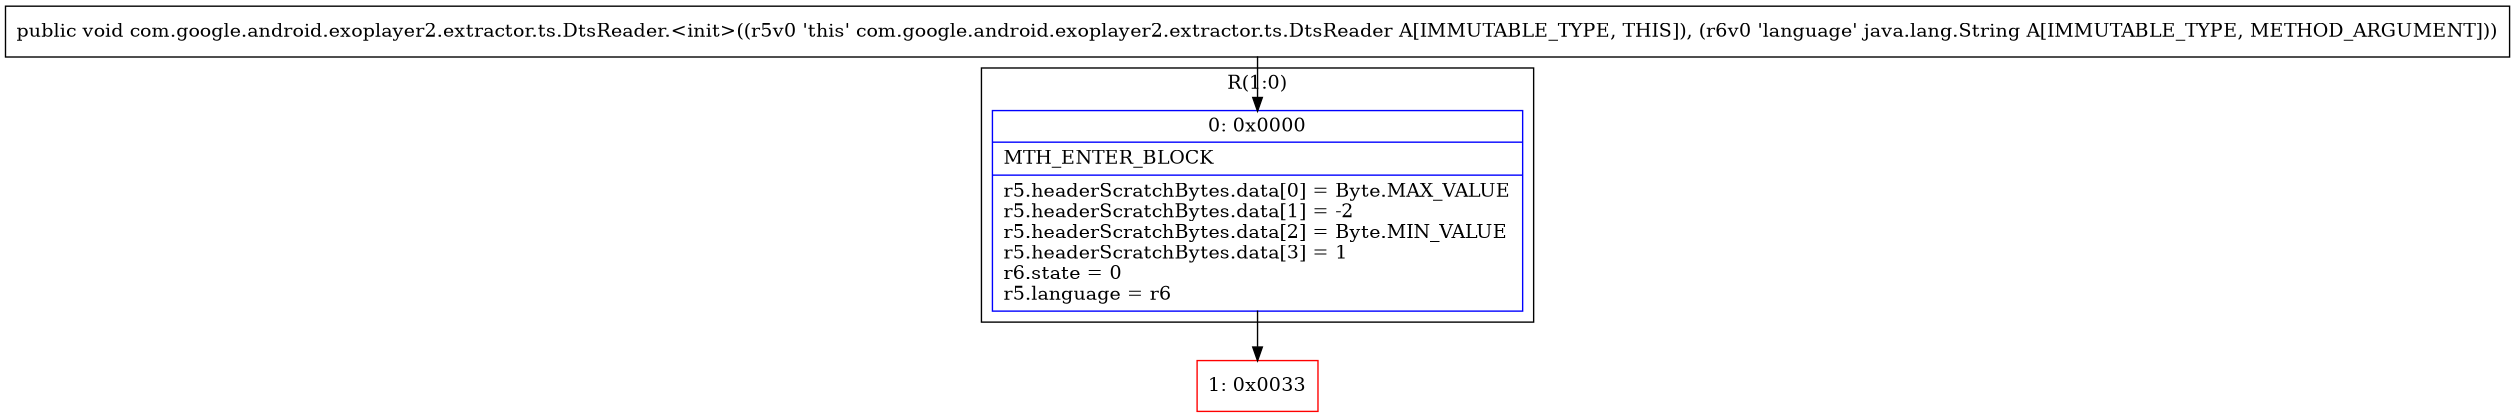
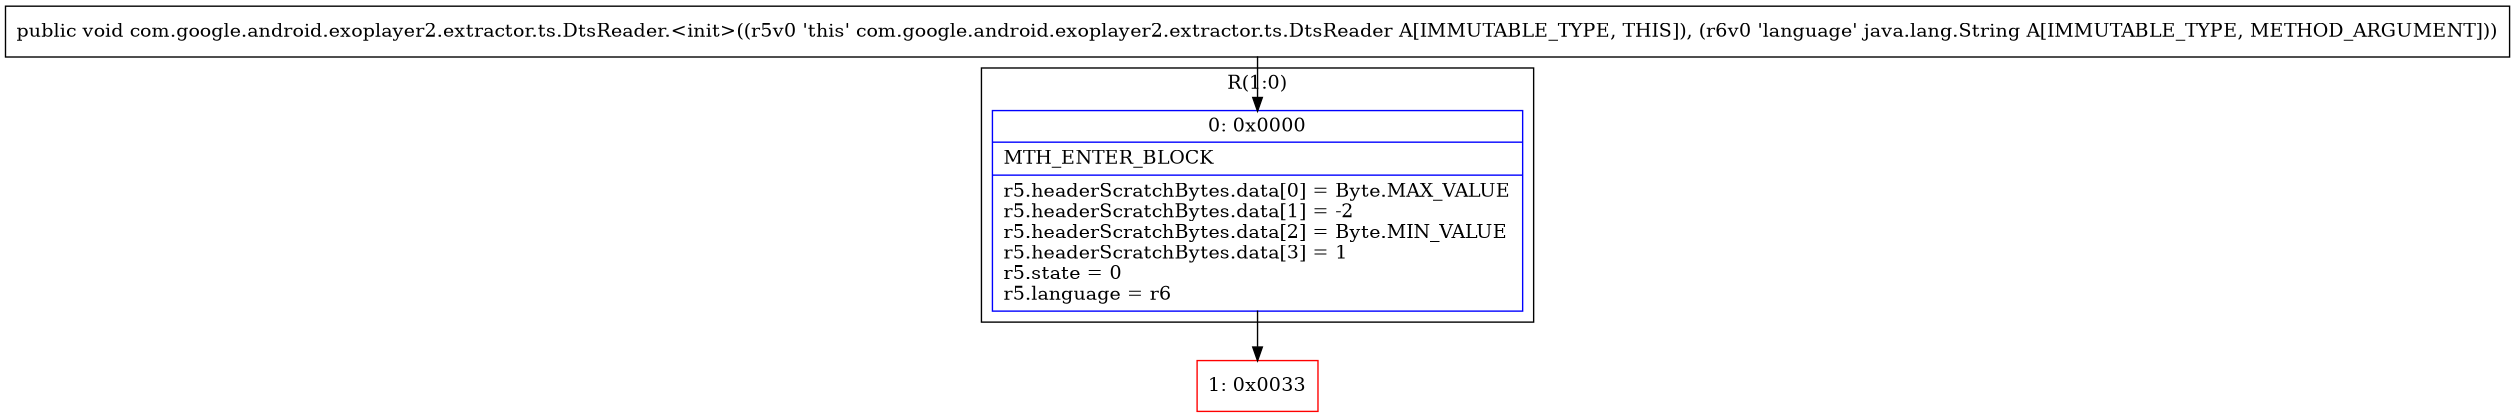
node "0: 0x0000": text "r6.state = 0" -> "r5.state = 0"
